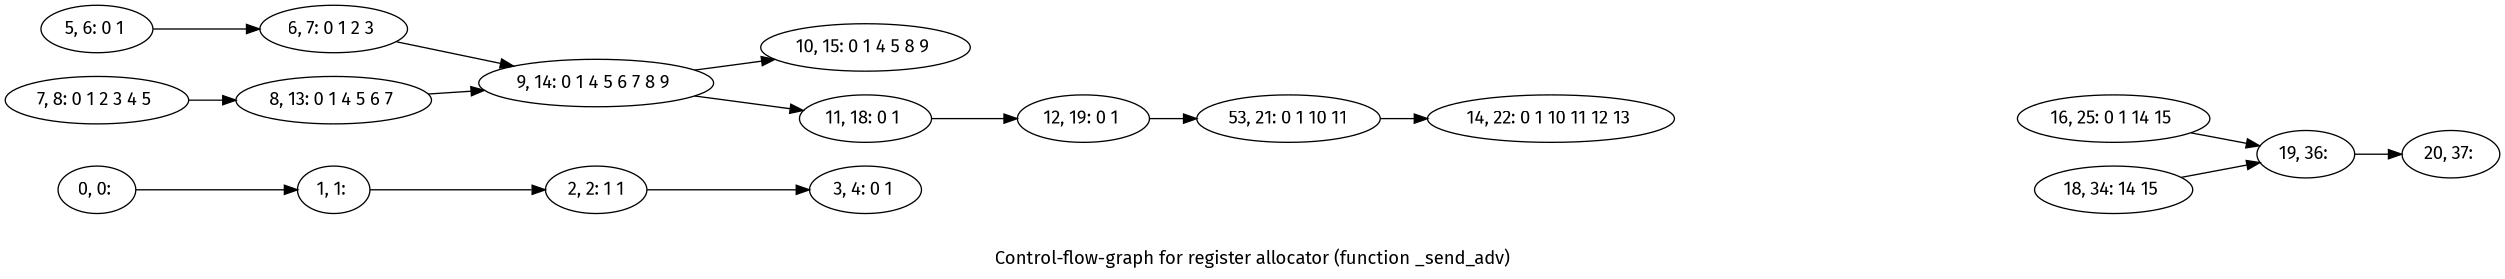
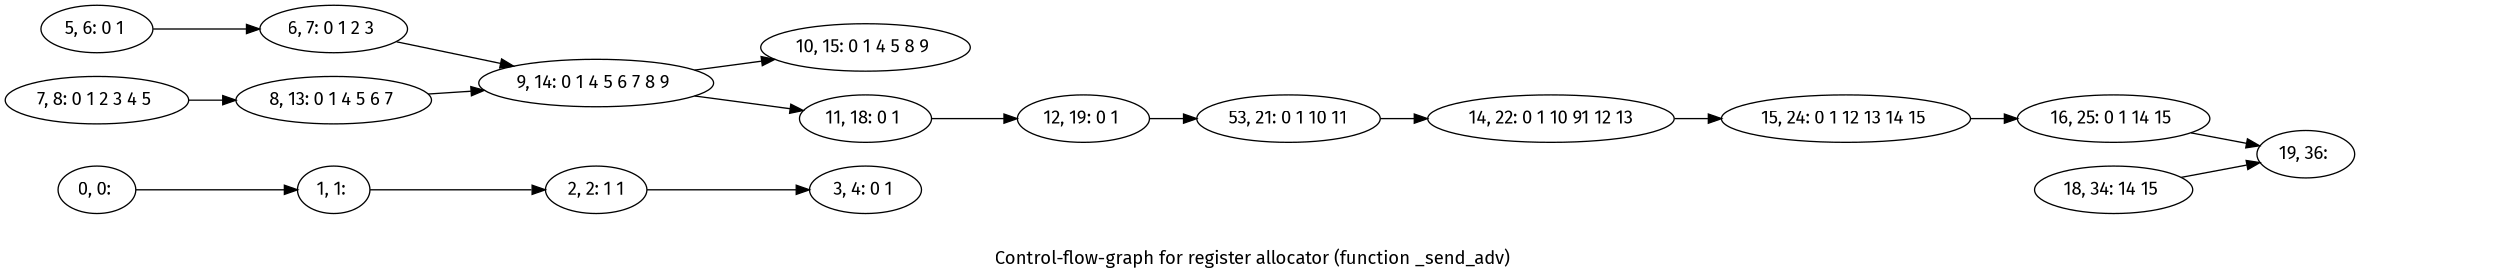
node "14, 22: 0 1 10 11 12 13": label "14, 22: 0 1 10 11 12 13" -> "14, 22: 0 1 10 91 12 13"
node "15, 24: 0 1 12 13 14 15": added
node "20, 37:": removed
